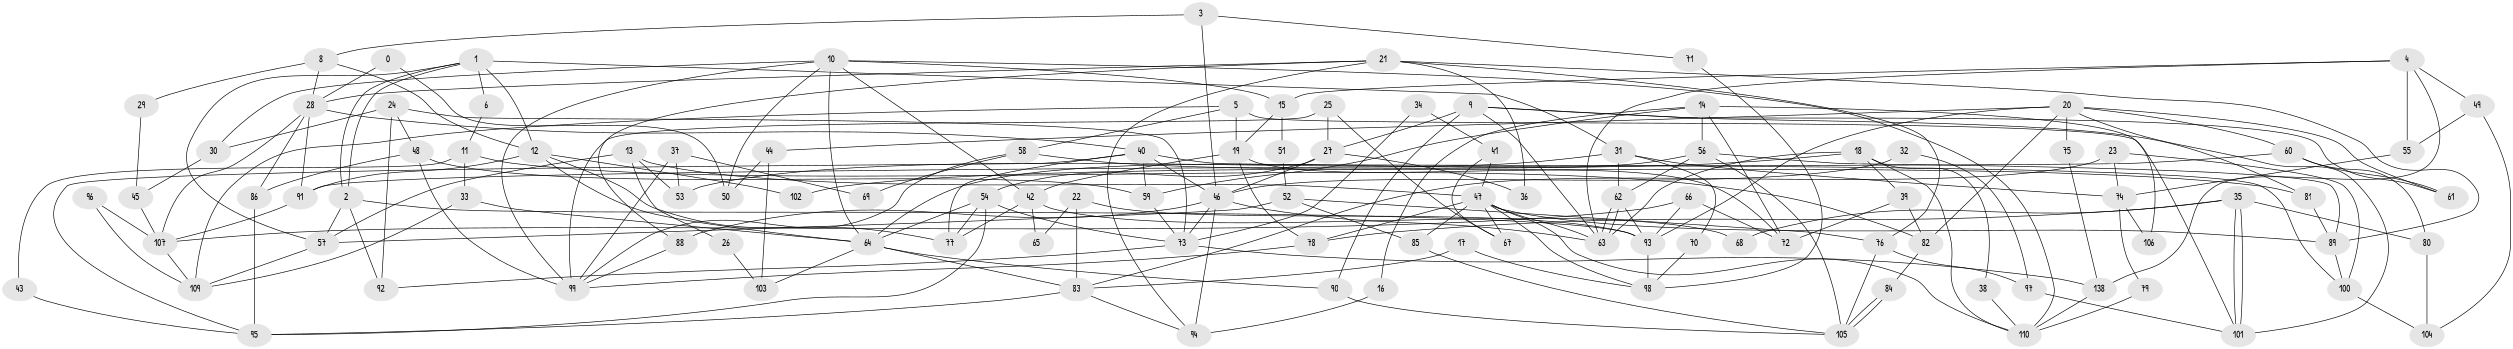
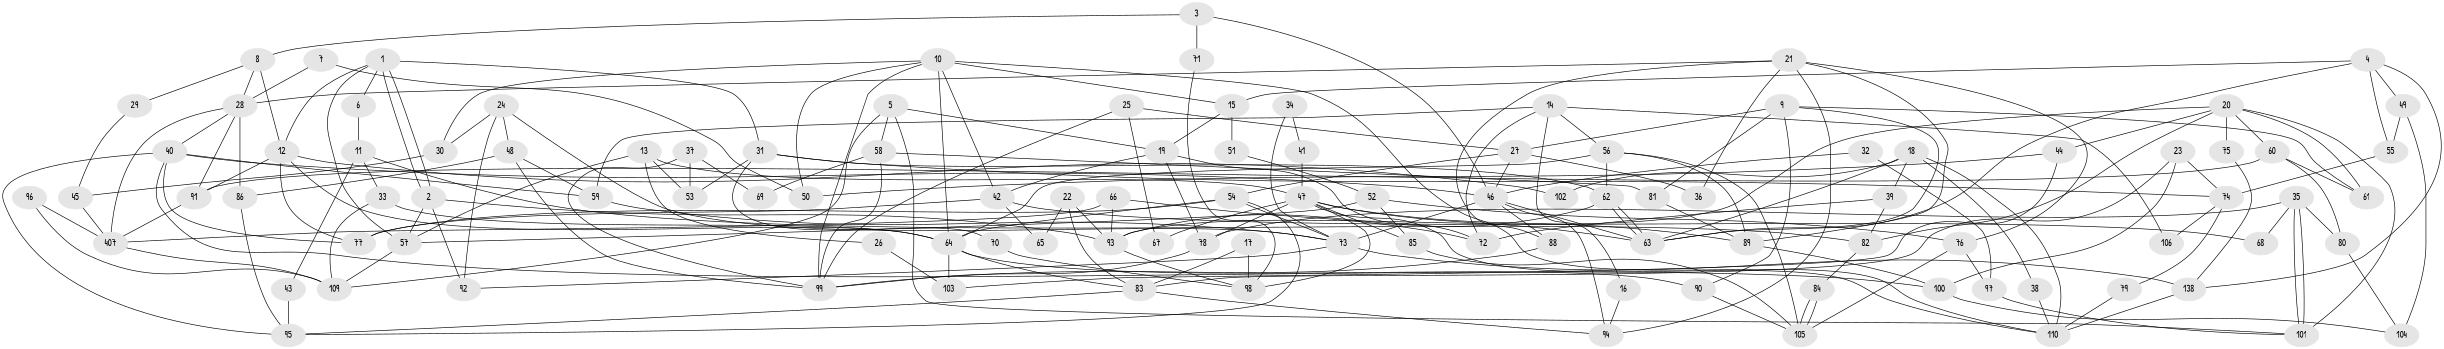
node "0": label "0" -> "7"
edge "41" -- "67": removed
node "107": label "107" -> "407"
